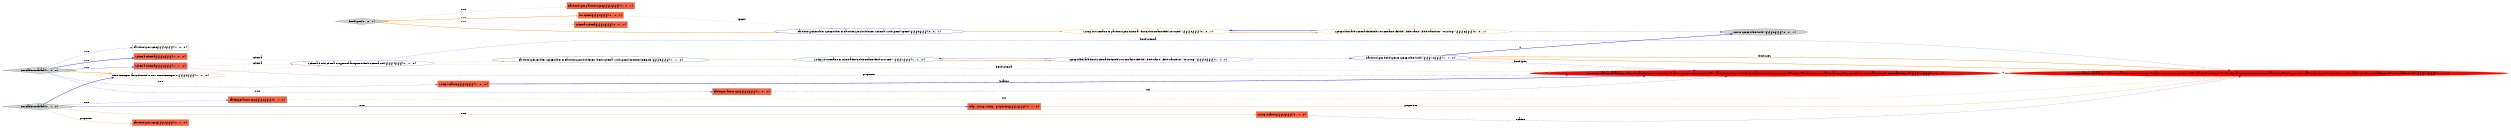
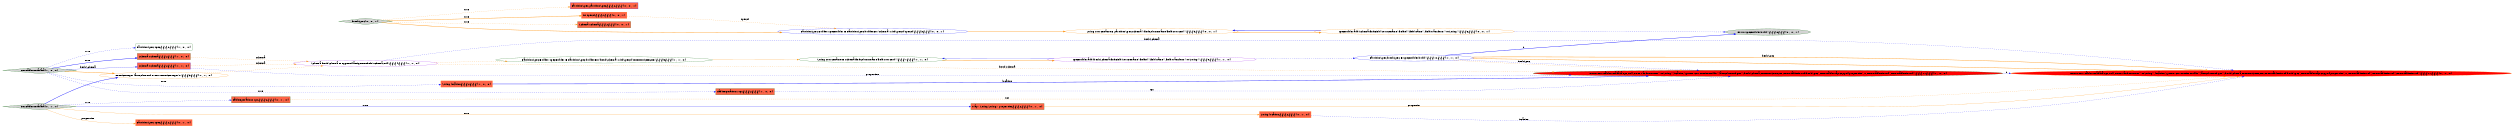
node "PartitionSpec partitionSpec@@@2@@@['0', '0', '1']": color darkgreen -> blue
edge "newTableMetadata['1', '0', '0']" -> "Schema schema@@@2@@@['1', '1', '0']": label "true" -> "freshSchema"
